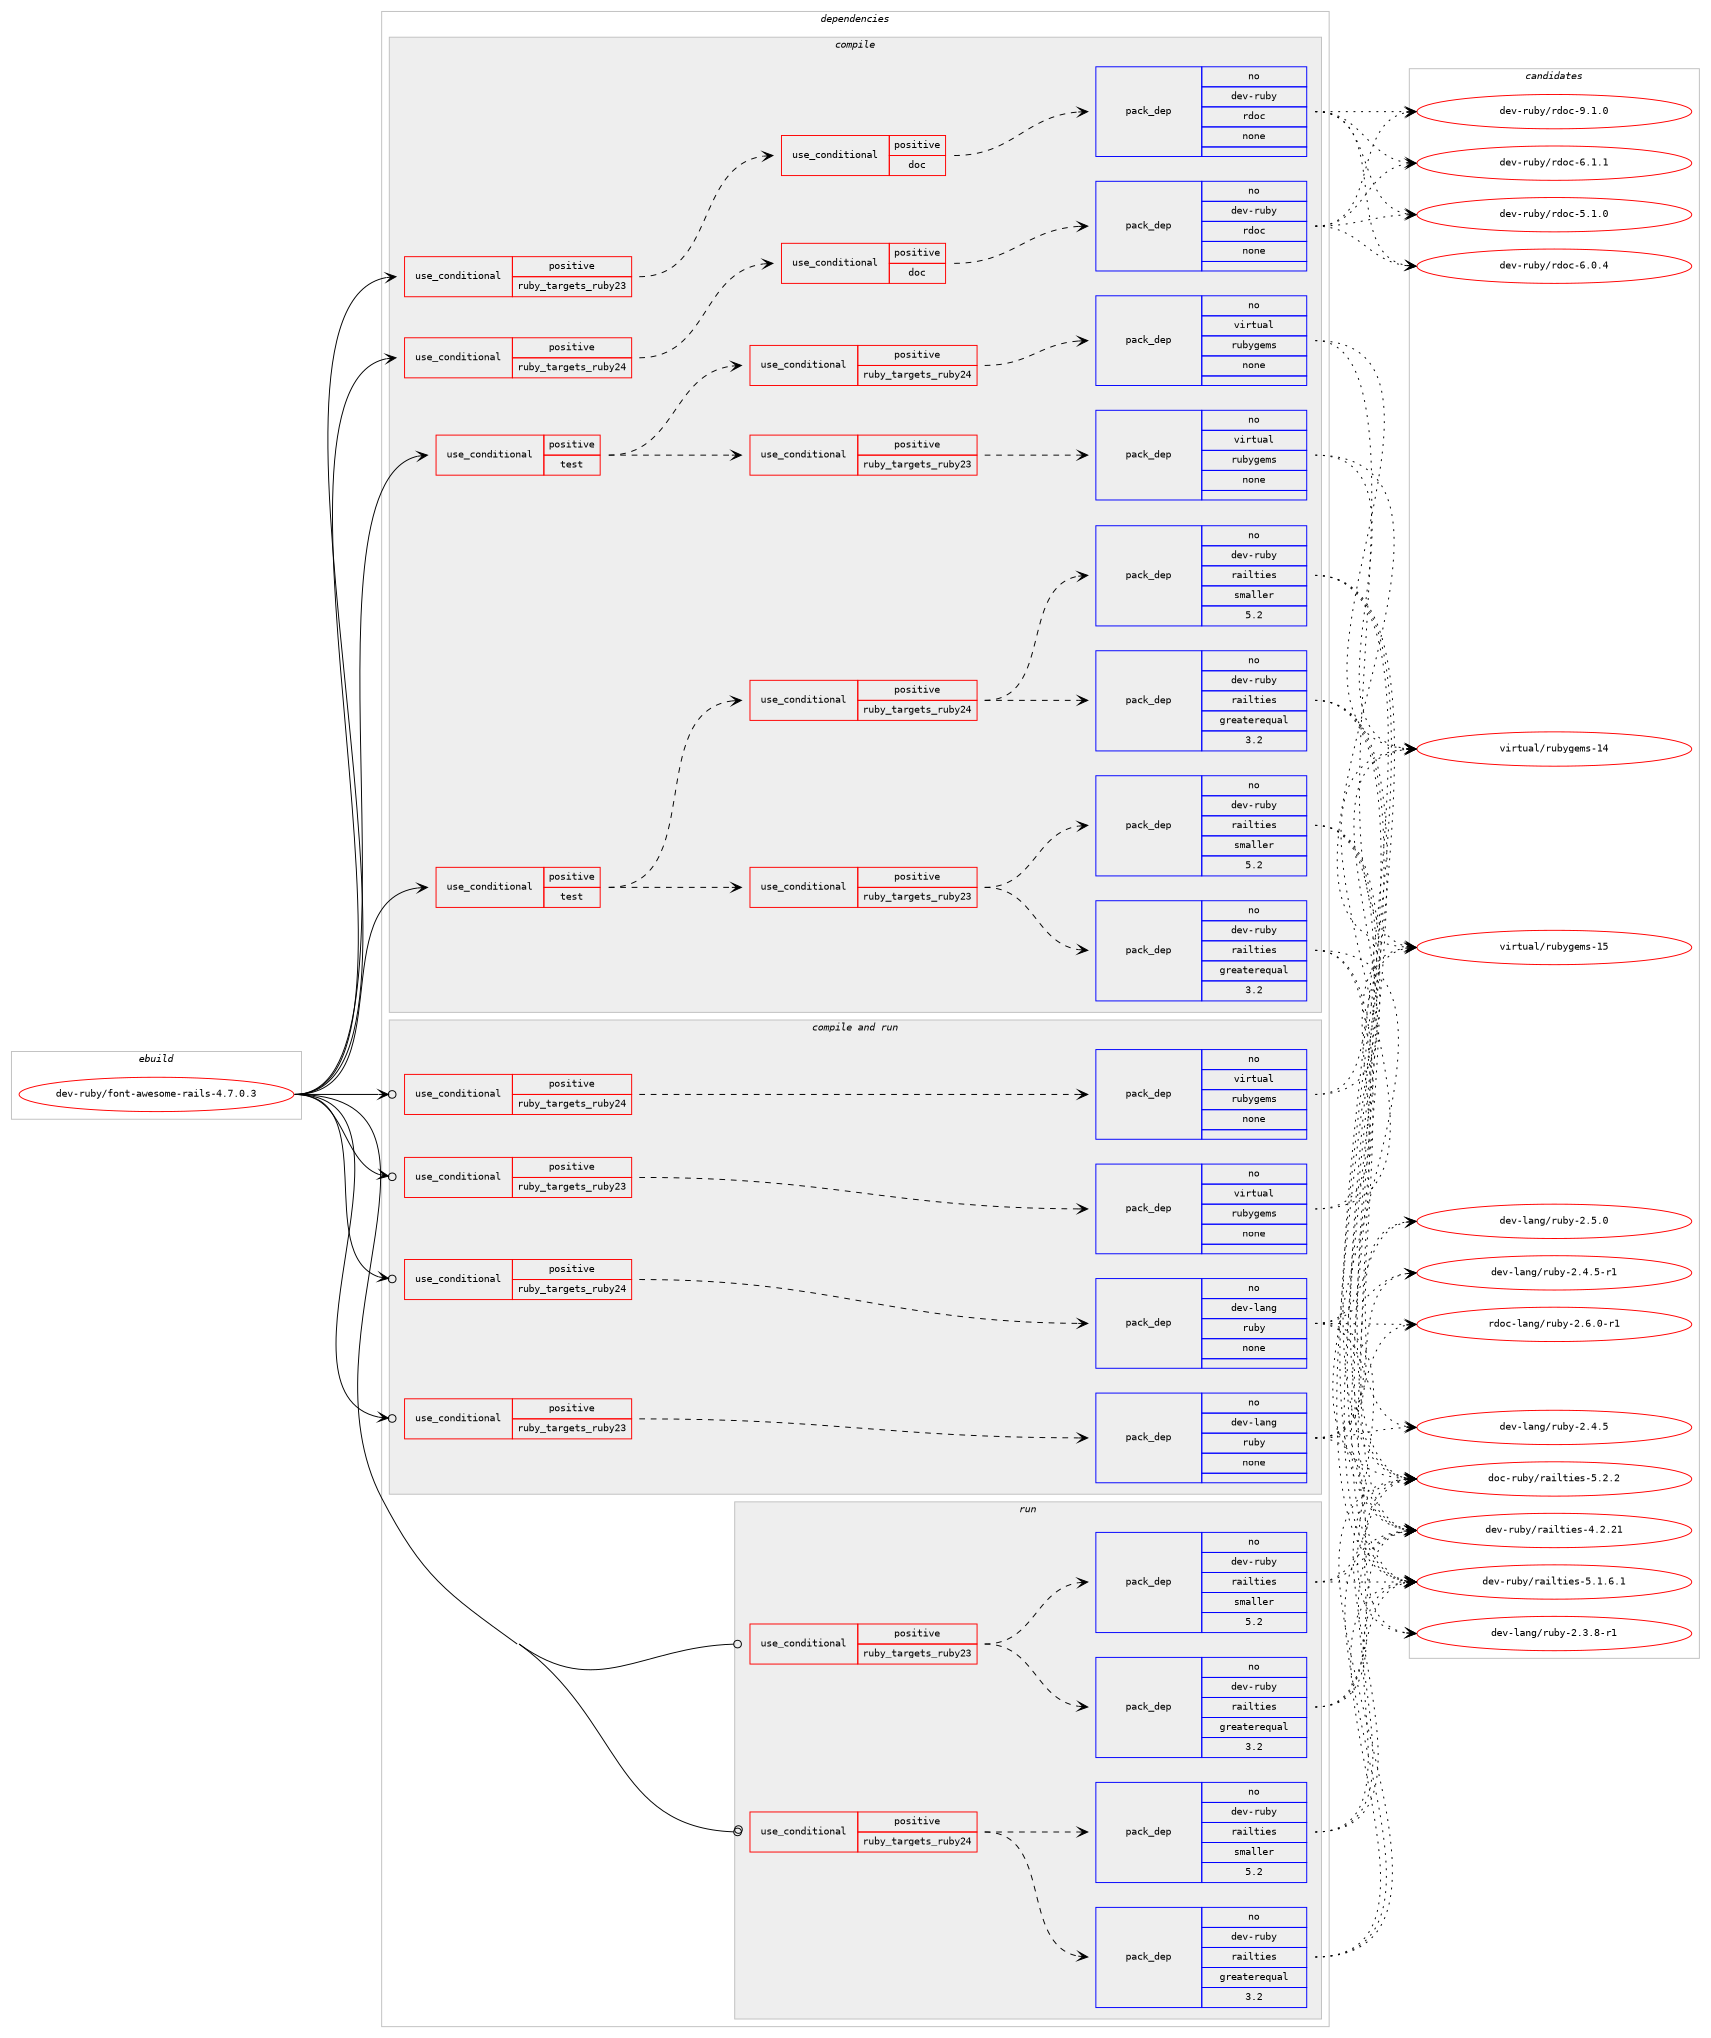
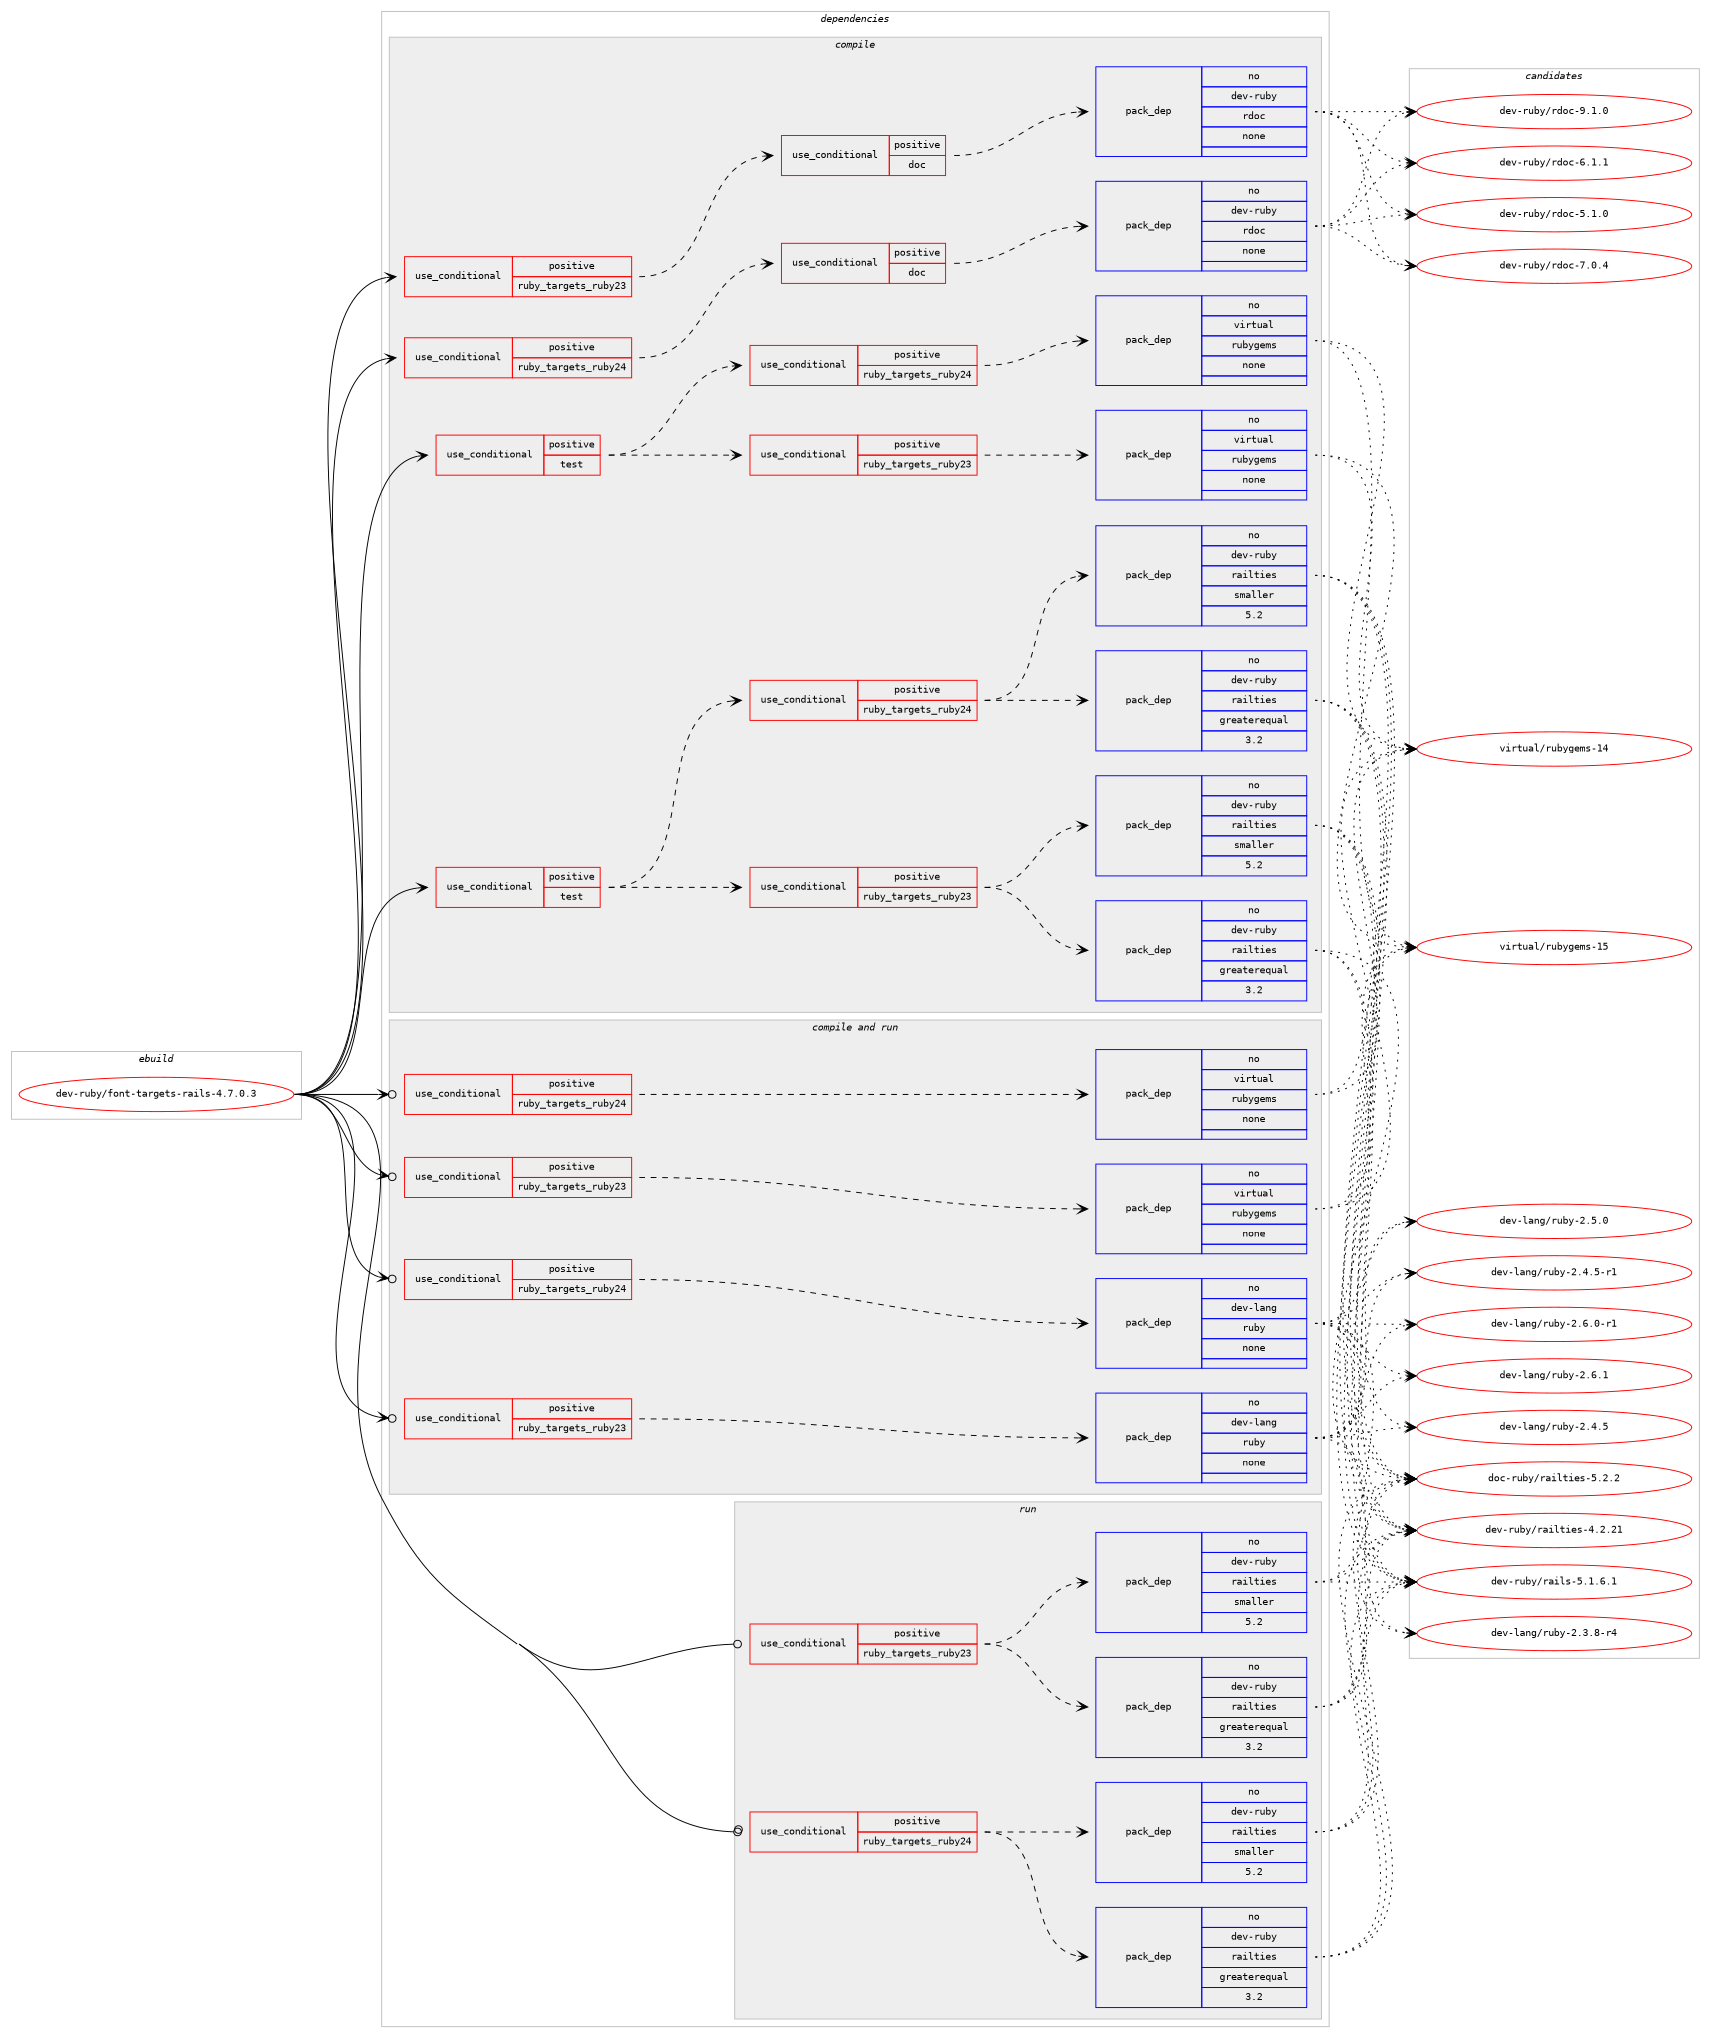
node "dev-ruby/rdoc-6.0.4": label "dev-ruby/rdoc-6.0.4" -> "dev-ruby/rdoc-7.0.4"
node "dev-ruby/font-awesome-rails-4.7.0.3": label "dev-ruby/font-awesome-rails-4.7.0.3" -> "dev-ruby/font-targets-rails-4.7.0.3"
node "rdoc-lang/ruby-2.6.0-r1": label "rdoc-lang/ruby-2.6.0-r1" -> "dev-lang/ruby-2.6.0-r1"
node "dev-lang/ruby-2.6.1": added
node "dev-ruby/railties-5.1.6.1": label "dev-ruby/railties-5.1.6.1" -> "dev-ruby/rails-5.1.6.1"
node "dev-lang/ruby-2.3.8-r1": label "dev-lang/ruby-2.3.8-r1" -> "dev-lang/ruby-2.3.8-r4"
